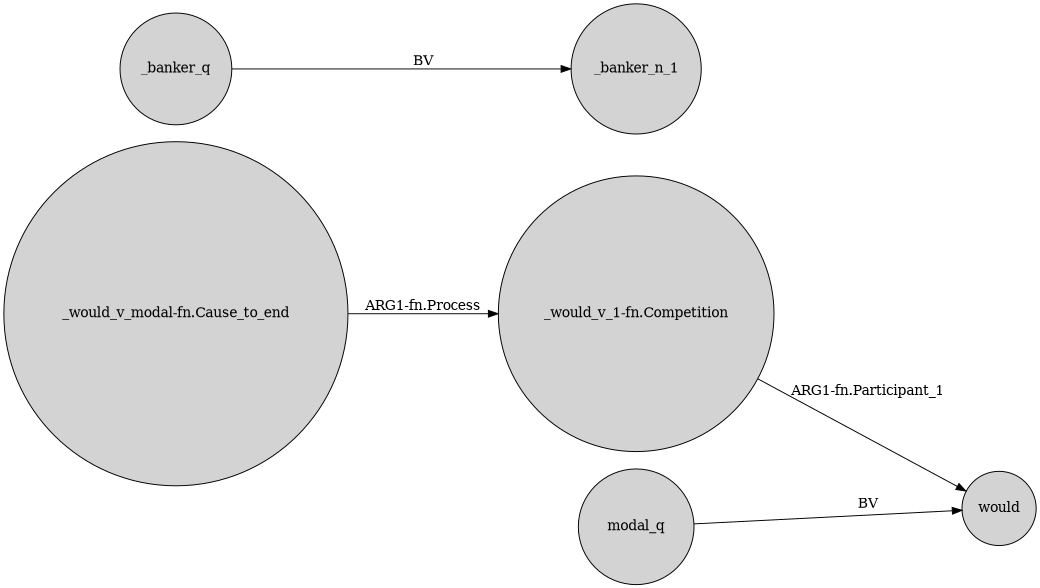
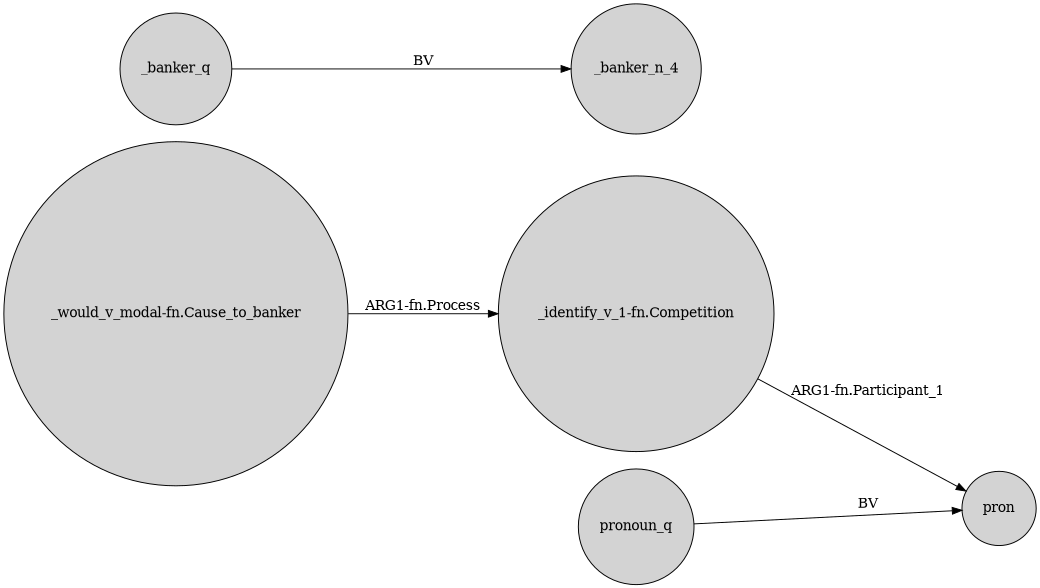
node "_banker_n_1": label "_banker_n_1" -> "_banker_n_4"
node "_would_v_modal-fn.Cause_to_end": label "_would_v_modal-fn.Cause_to_end" -> "_would_v_modal-fn.Cause_to_banker"
node "_would_v_1-fn.Competition": label "_would_v_1-fn.Competition" -> "_identify_v_1-fn.Competition"
node "would": label "would" -> "pron"
node "modal_q": label "modal_q" -> "pronoun_q"
